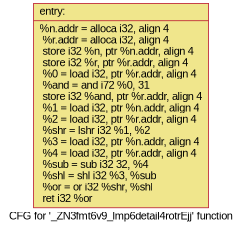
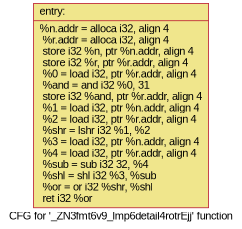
node "entry:": text "%and = and i72 %0, 31" -> "%and = and i32 %0, 31"
